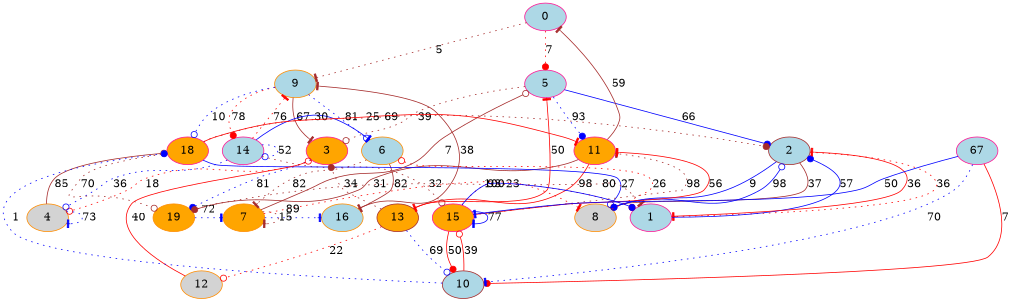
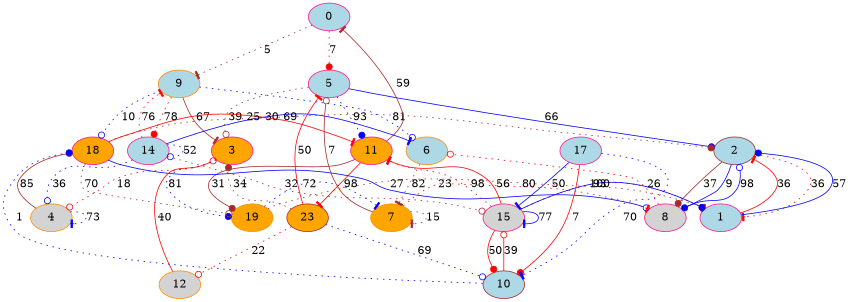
node "67": label "67" -> "17"
node "16": removed
node "13": label "13" -> "23"
node "15": fillcolor orange -> lightgrey
node "8": color darkorange -> deeppink
